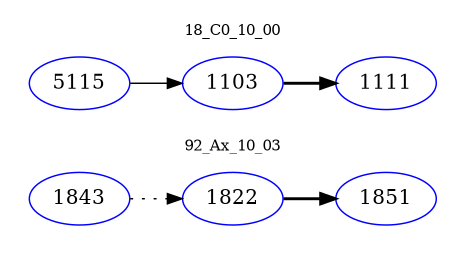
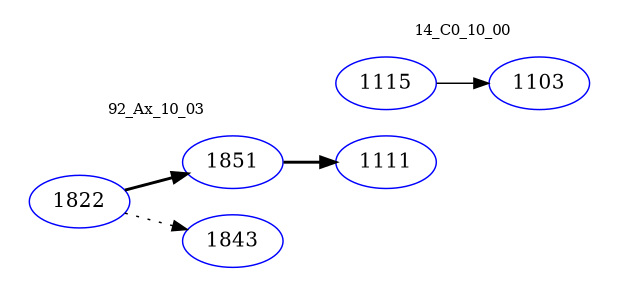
cluster "18_C0_10_00": label "18_C0_10_00" -> "14_C0_10_00"
node "5115": label "5115" -> "1115"
edge "1103" -> "1111": now "1851" -> "1111"
edge "1843" -> "1822": reversed
